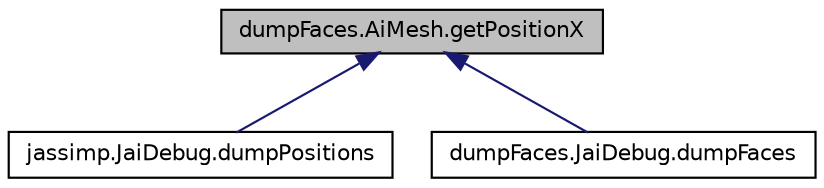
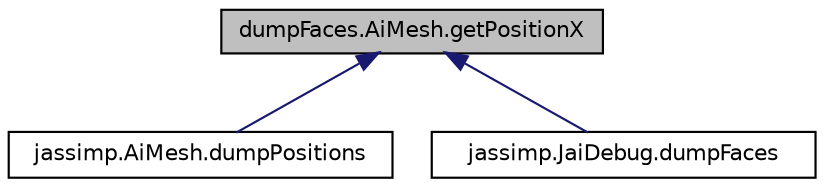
node "jassimp.JaiDebug.dumpPositions": label "jassimp.JaiDebug.dumpPositions" -> "jassimp.AiMesh.dumpPositions"
node "dumpFaces.JaiDebug.dumpFaces": label "dumpFaces.JaiDebug.dumpFaces" -> "jassimp.JaiDebug.dumpFaces"
